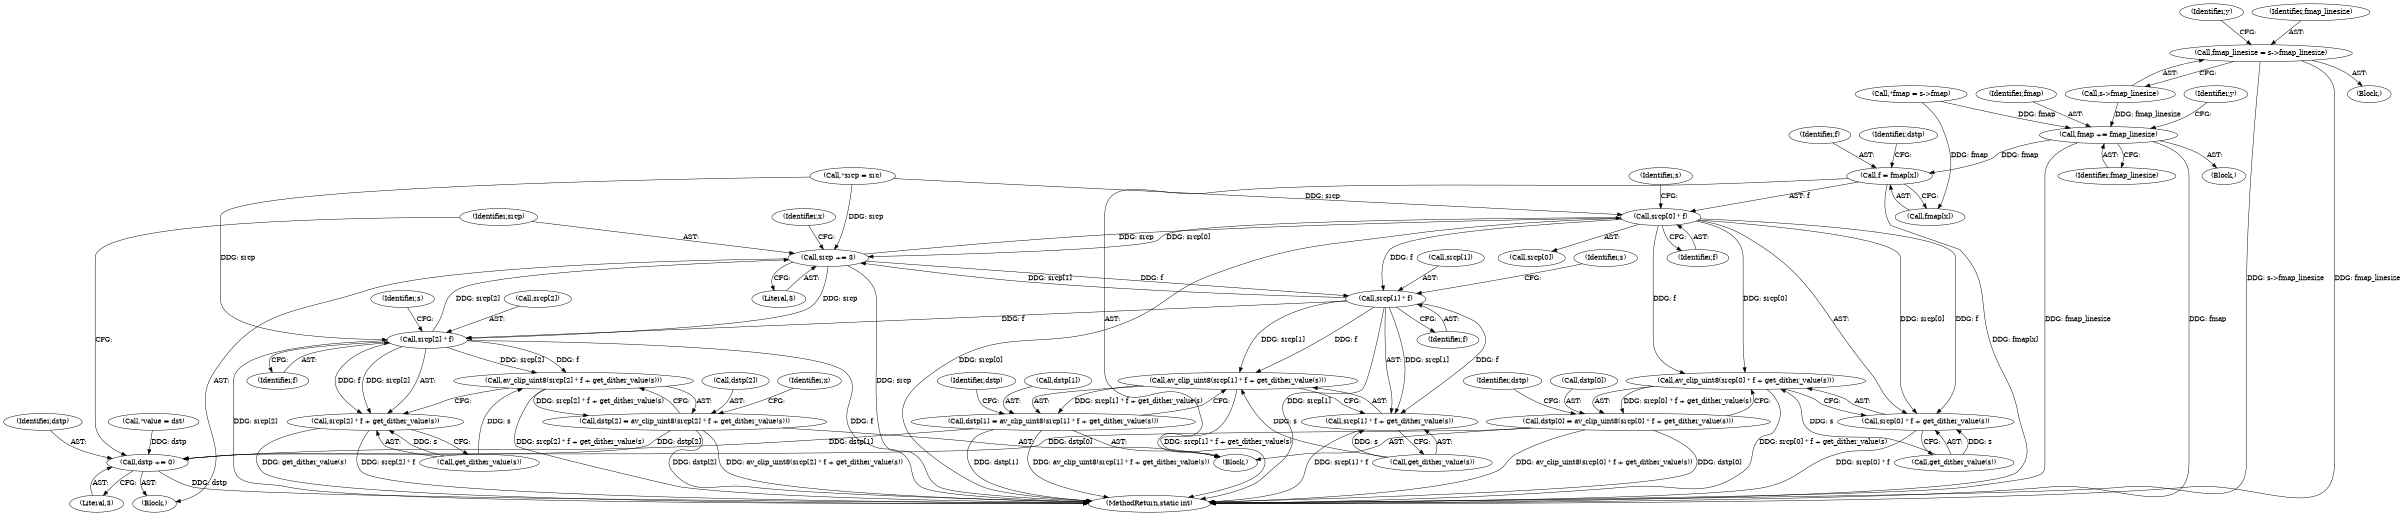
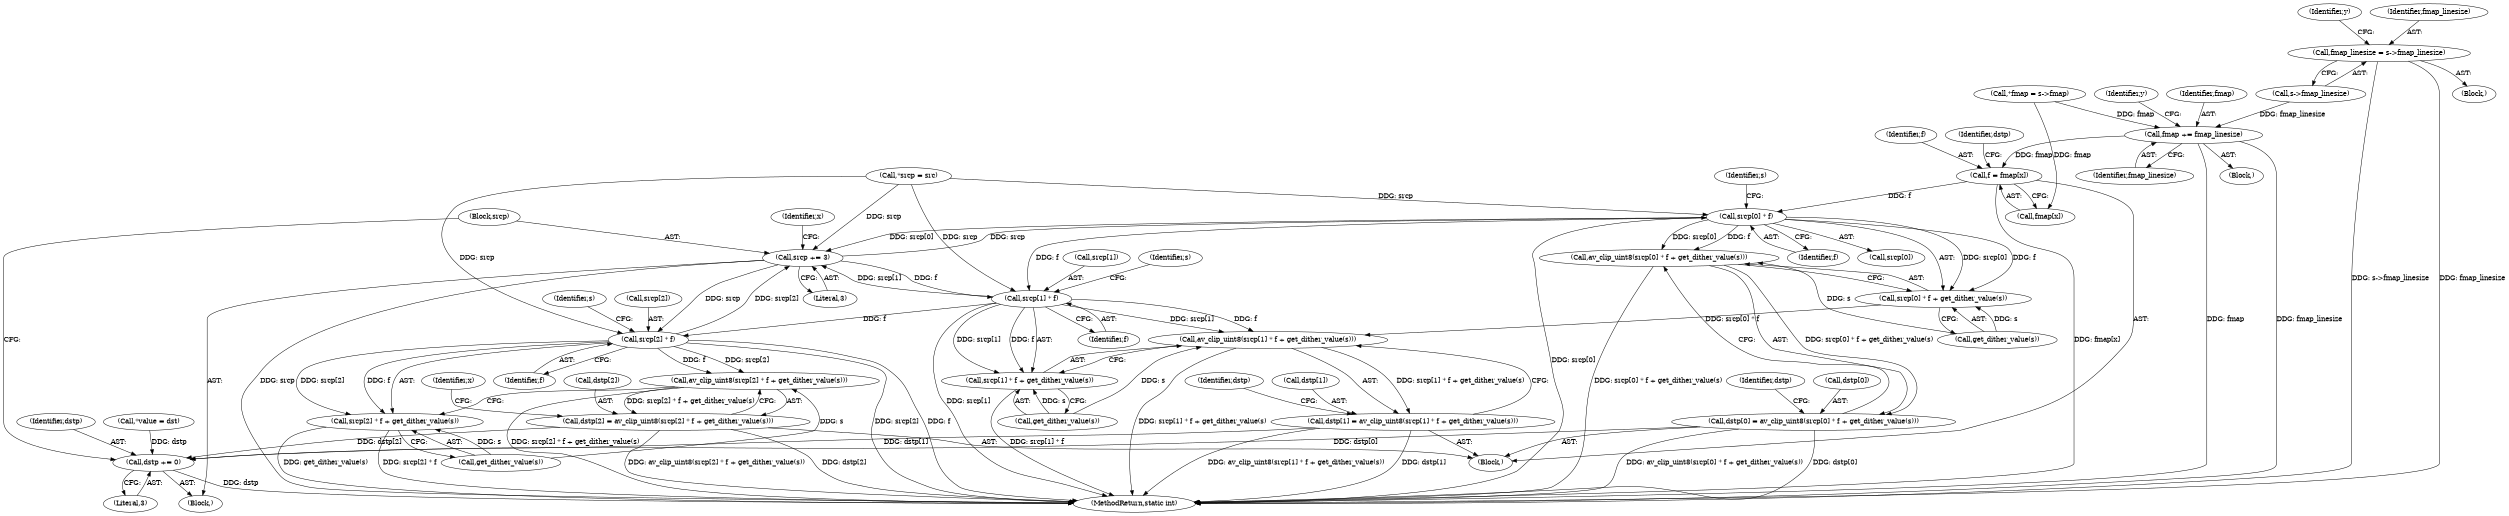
edge "(Call,f = fmap[x])" -> "(Call,srcp[0] * f)": label "AST: f" -> "DDG: f"
node "(Identifier,srcp)": label "(Identifier,srcp)" -> "(Block,srcp)"
edge "(Call,*srcp = src)" -> "(Call,srcp[1] * f)": added, label "DDG: srcp"
edge "(Call,srcp[0] * f + get_dither_value(s))" -> "(MethodReturn,static int)": now "(Call,srcp[0] * f + get_dither_value(s))" -> "(Call,av_clip_uint8(srcp[1] * f + get_dither_value(s)))"
